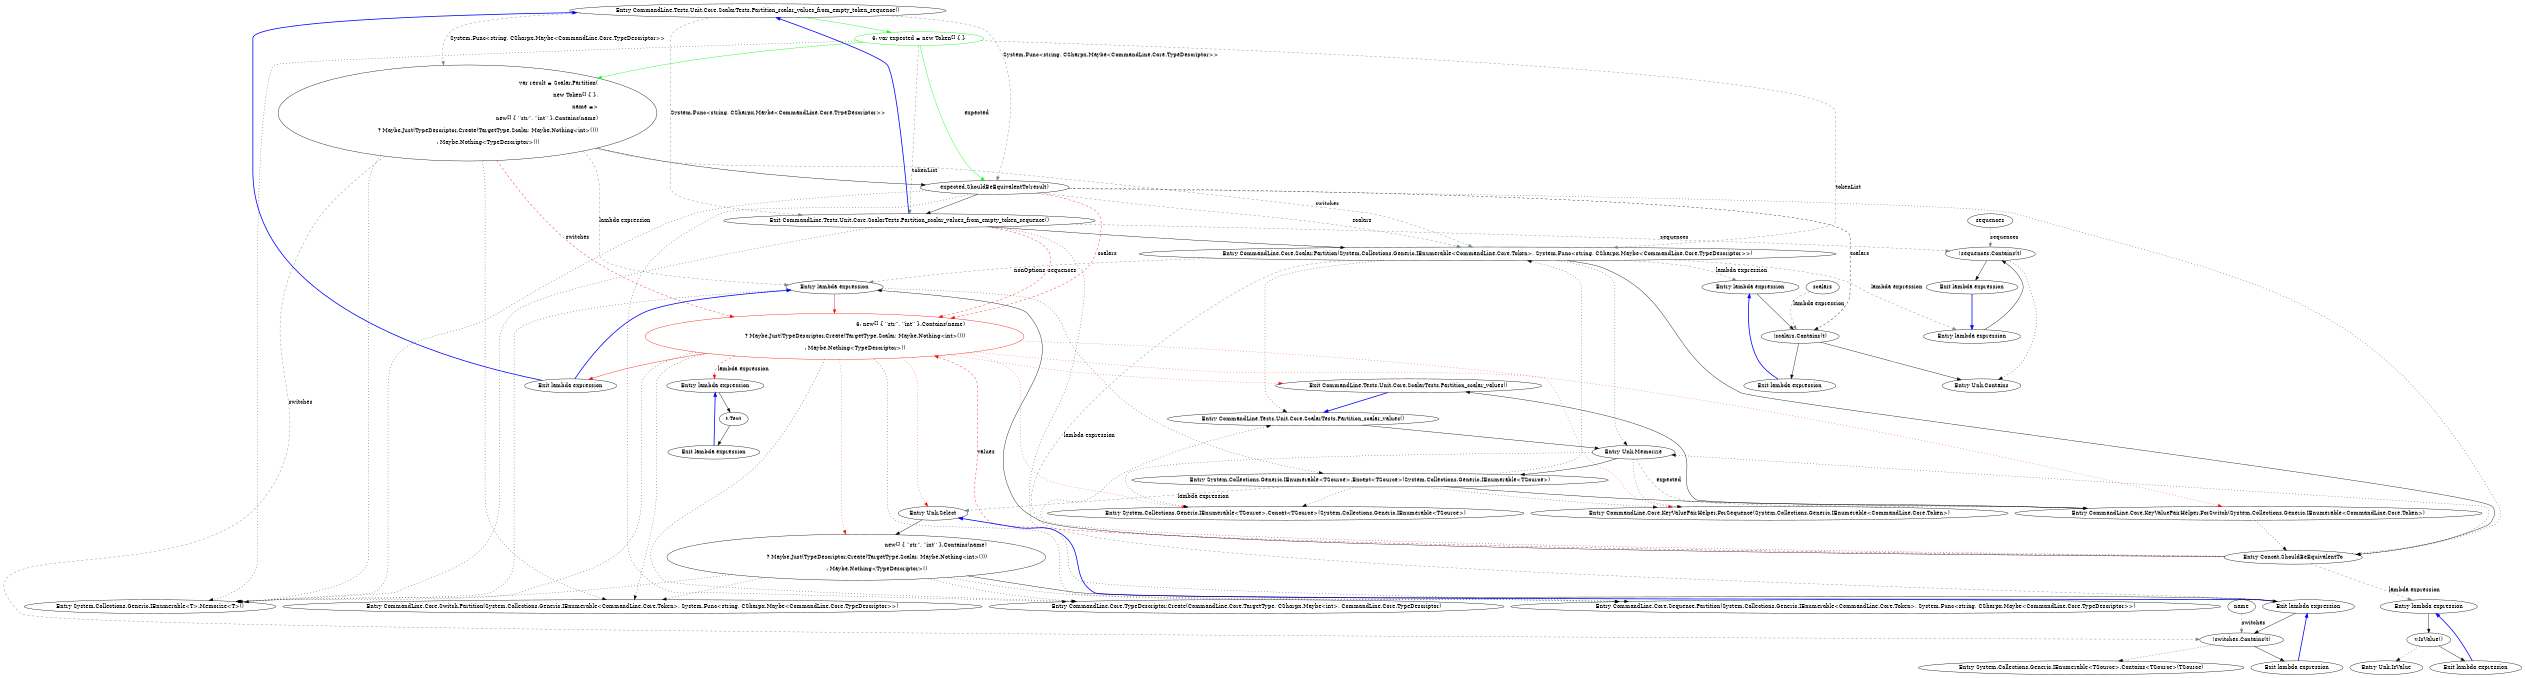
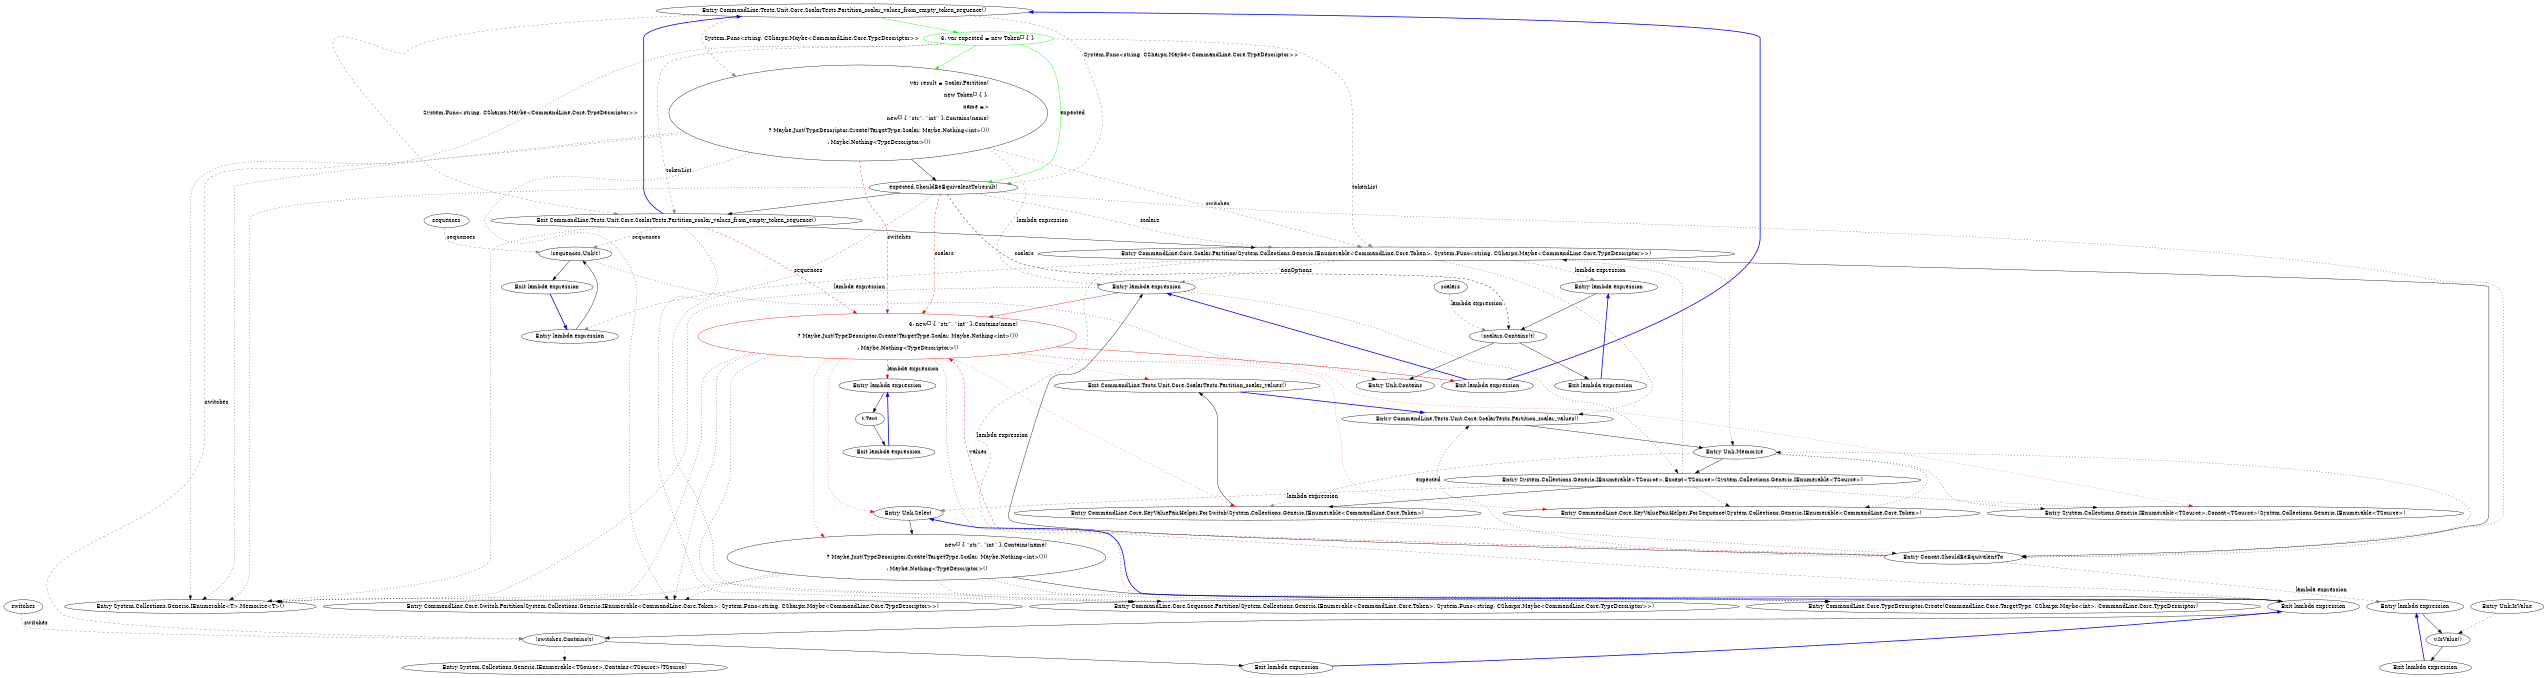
node "!sequences.Contains(t)": label "!sequences.Contains(t)" -> "!sequences.Unk(t)"
node "name": label "name" -> "switches"
edge "v.IsValue()" -> "Entry Unk.IsValue": reversed
